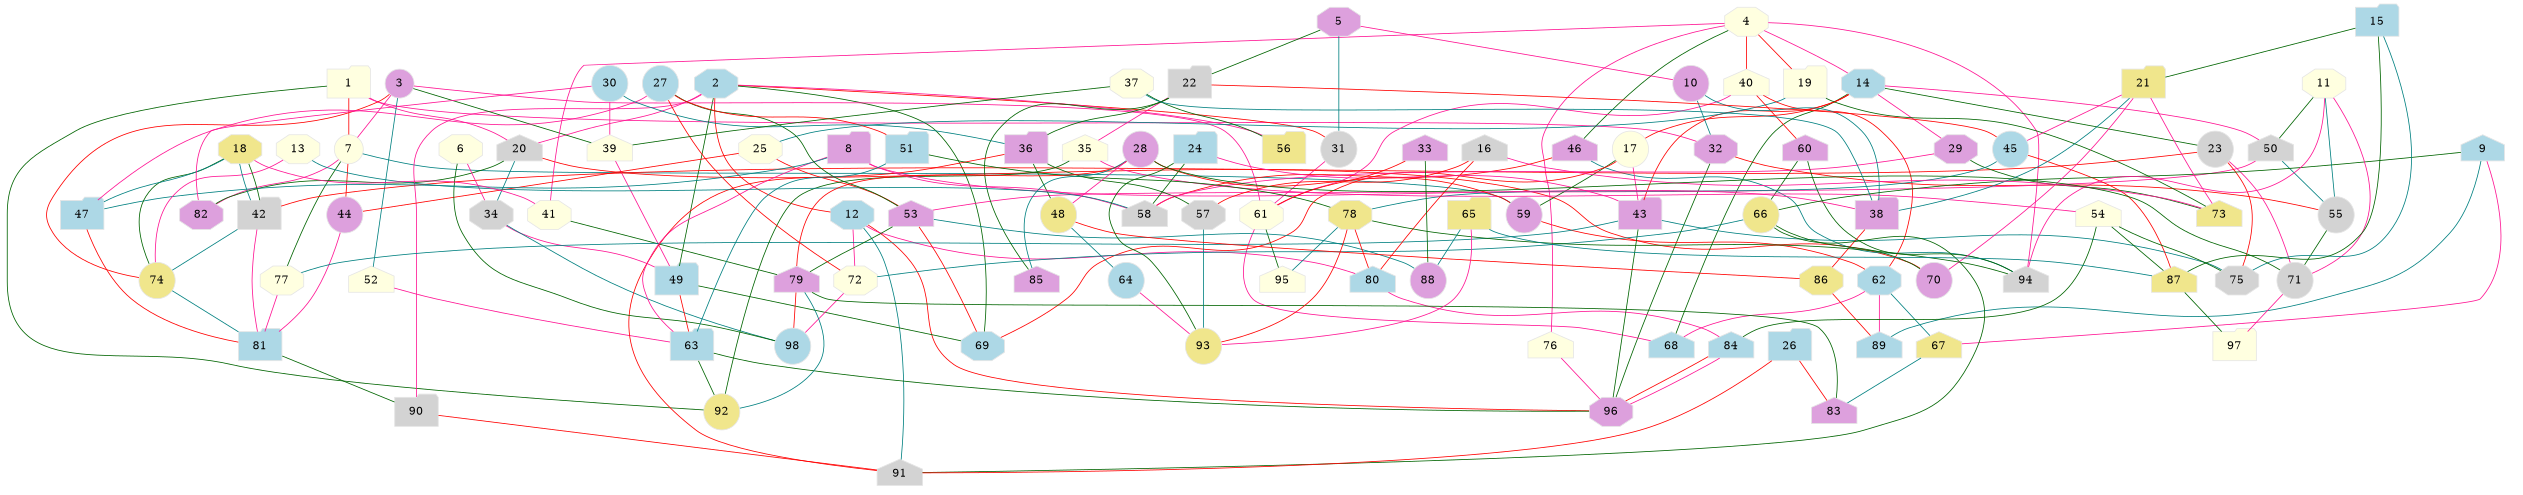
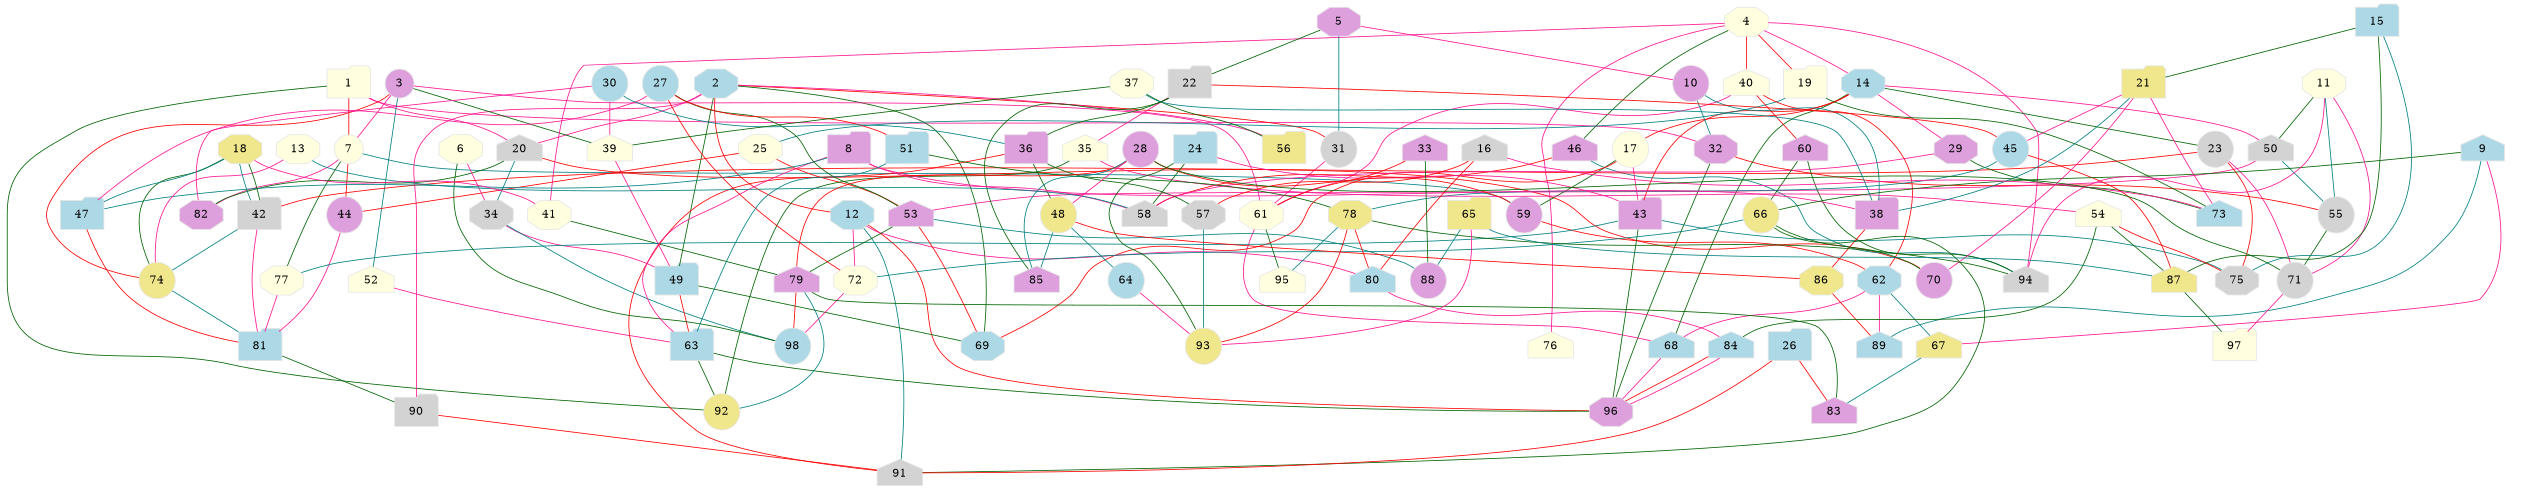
node "73": fillcolor khaki -> lightblue
edge "54" -- "75": color darkgreen -> red
edge "48" -- "85": added
edge "76" -- "96": now "68" -- "96"
